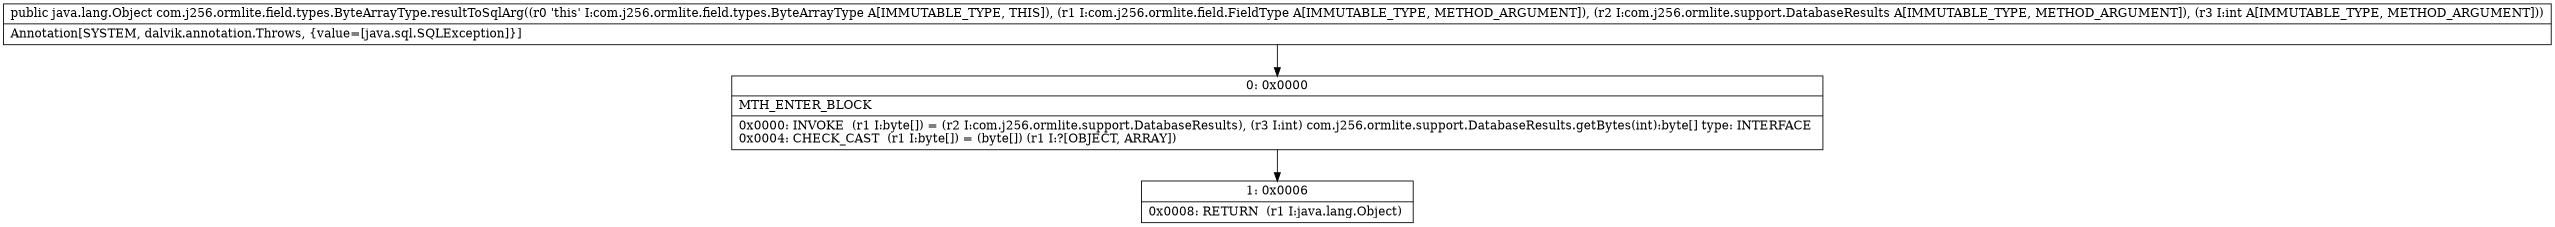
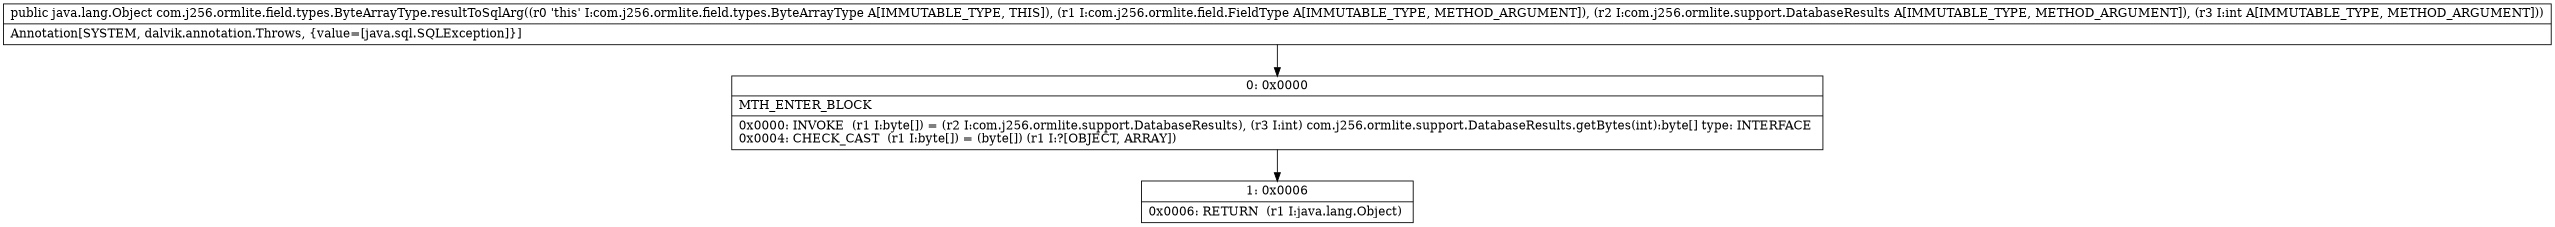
node "1: 0x0006": text "0x0008: RETURN  (r1 I:java.lang.Object)" -> "0x0006: RETURN  (r1 I:java.lang.Object)"
